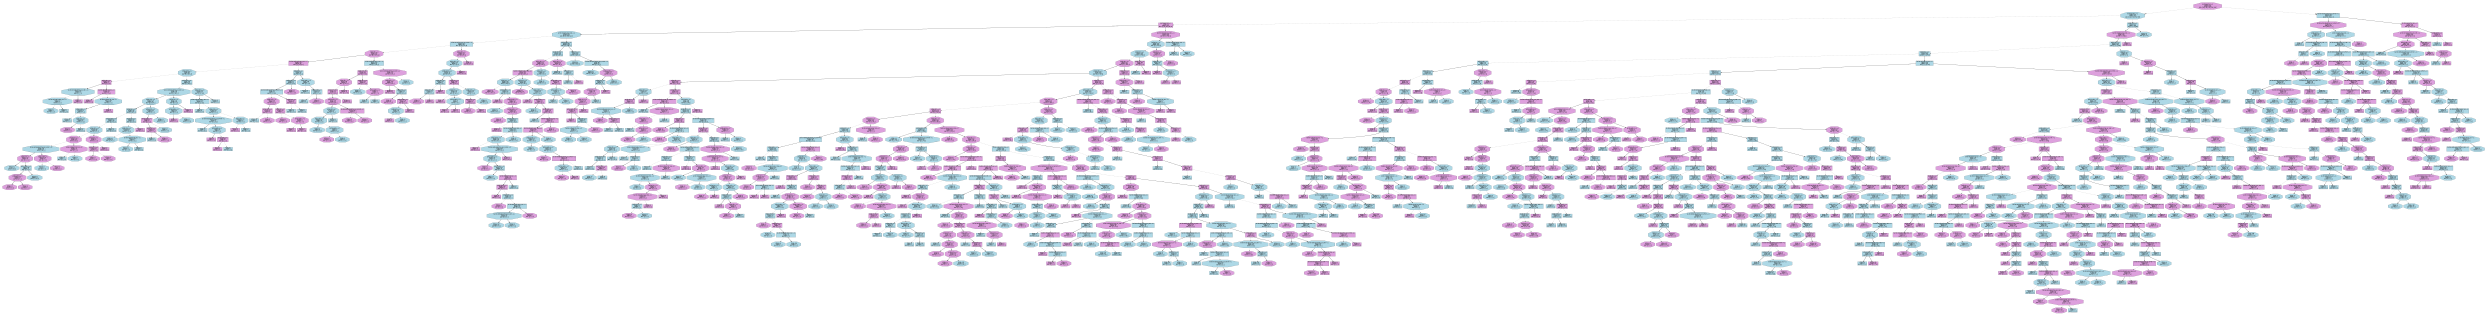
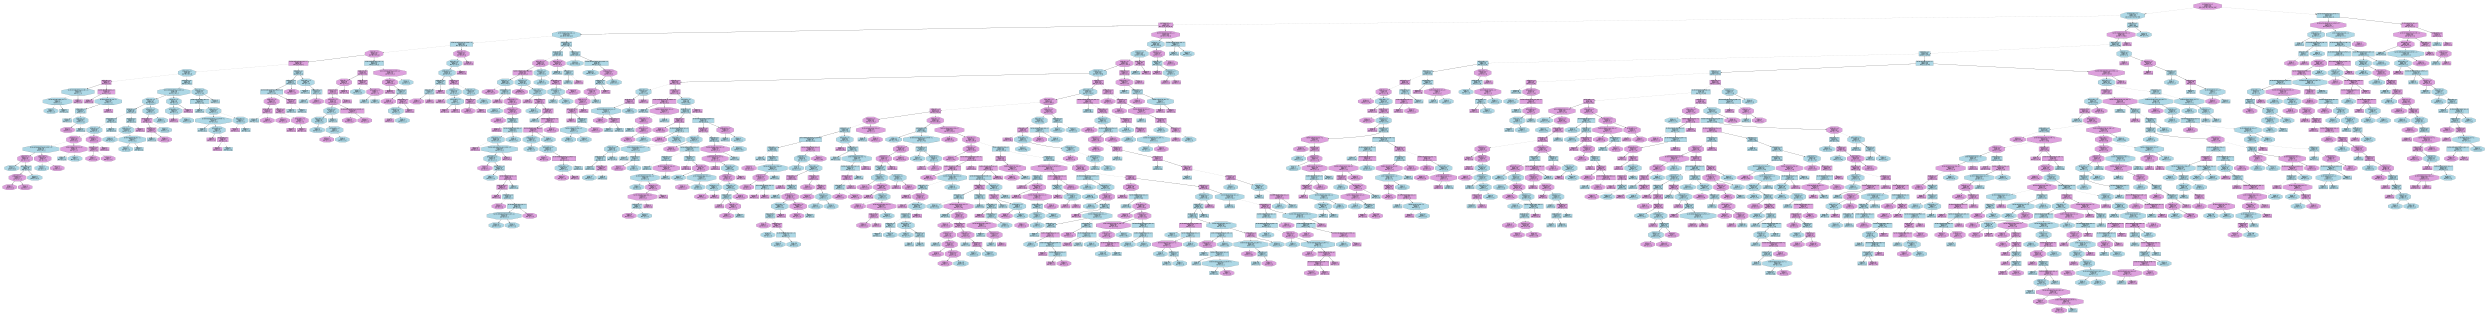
node "entropy = 0.439 samples = 11 value = [0, 0, 0, 1, 10]": removed
